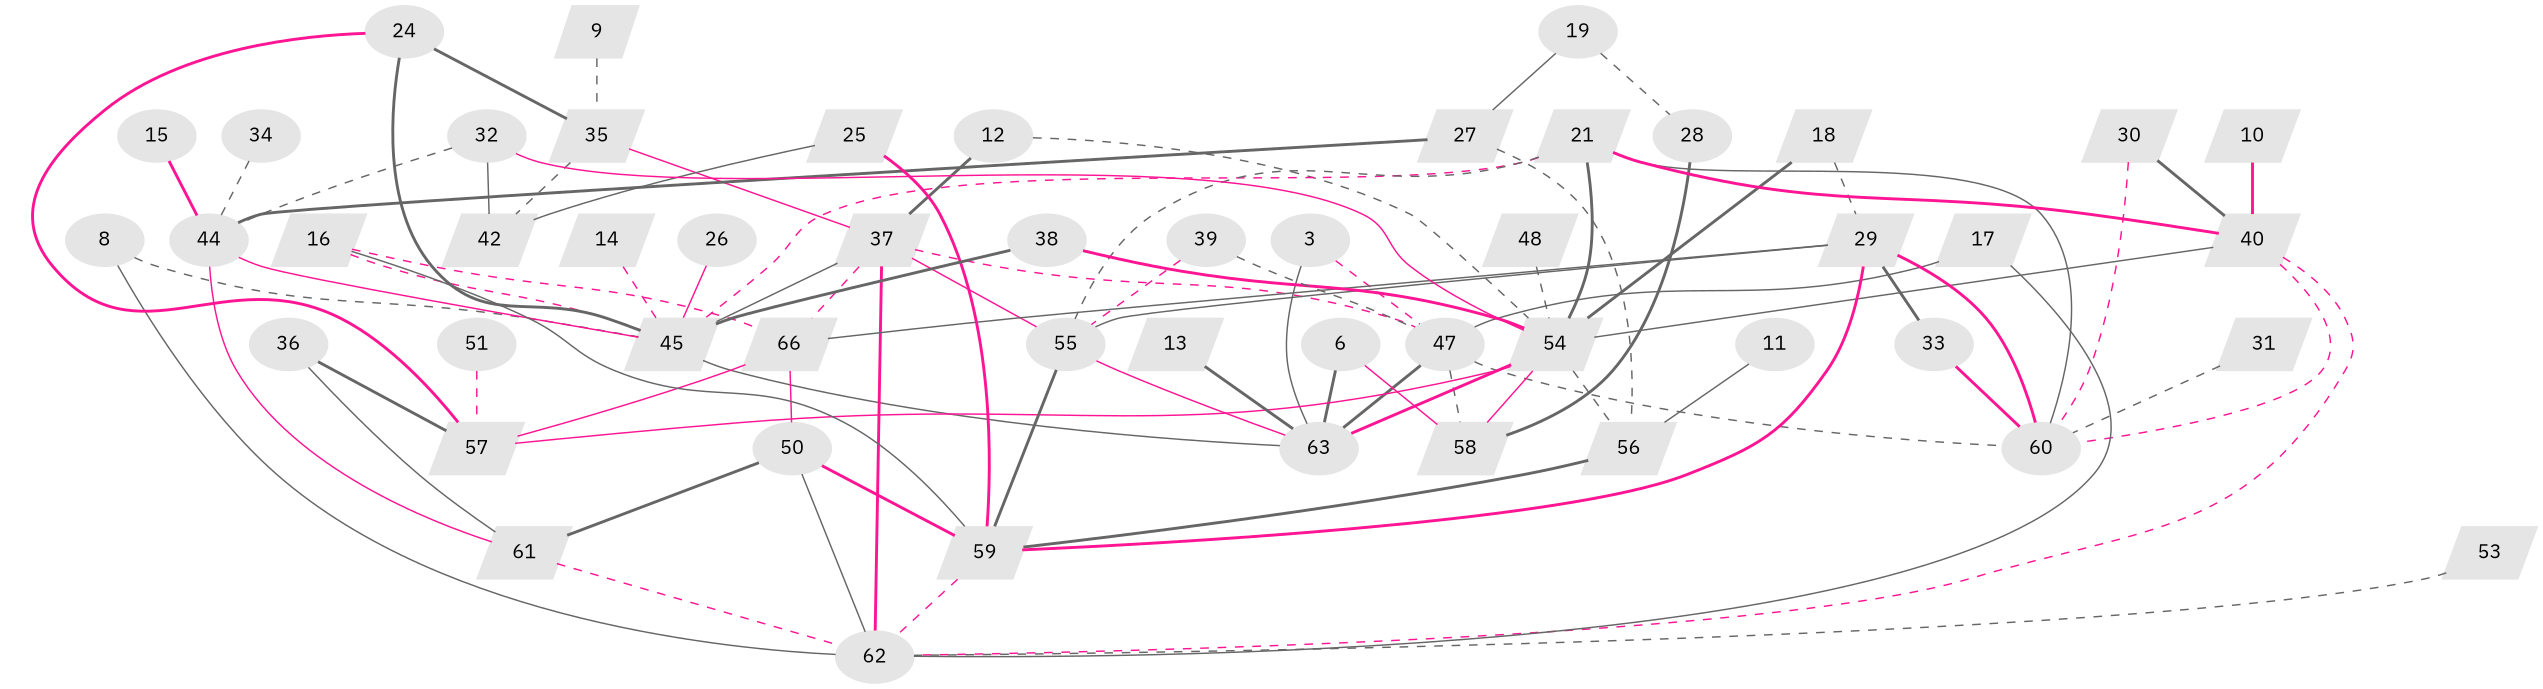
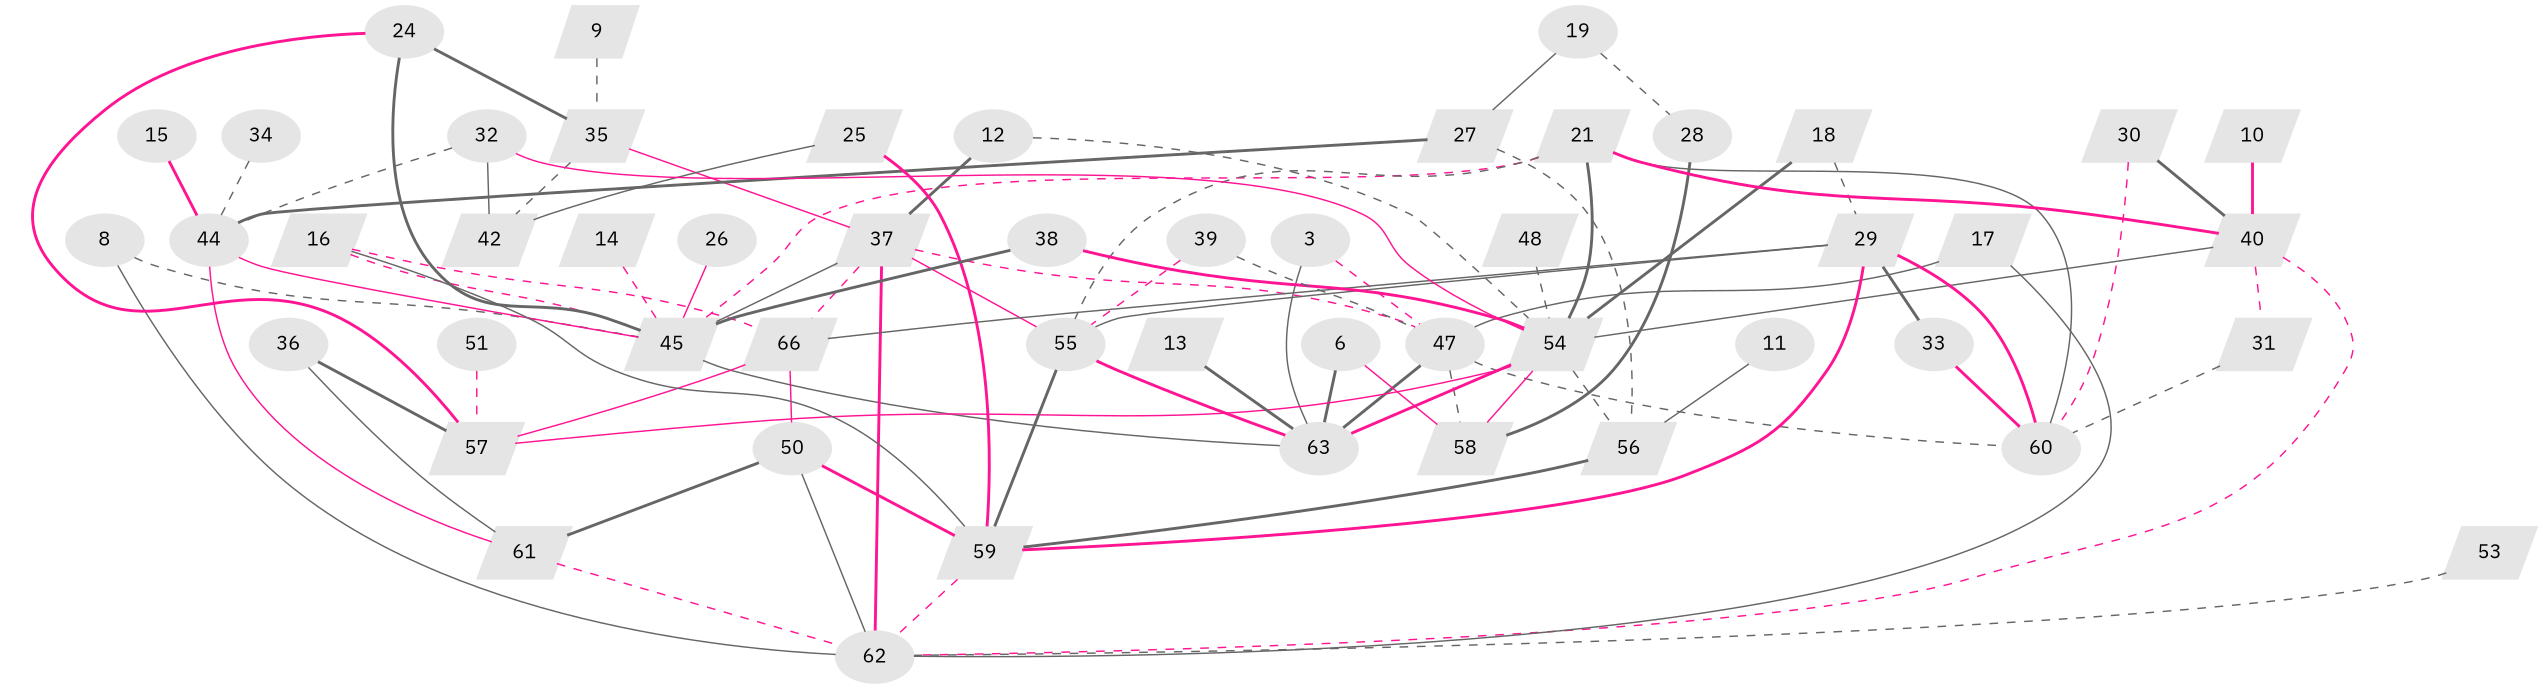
edge "55" -- "63": style solid -> bold
edge "40" -- "60": now "40" -- "31"
